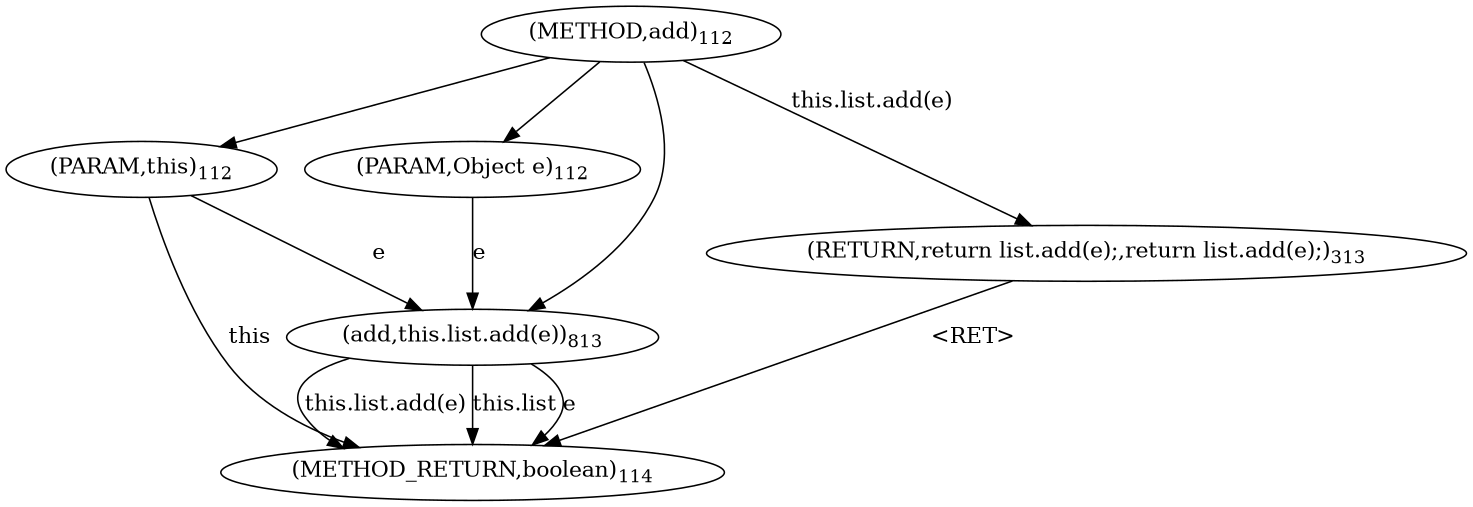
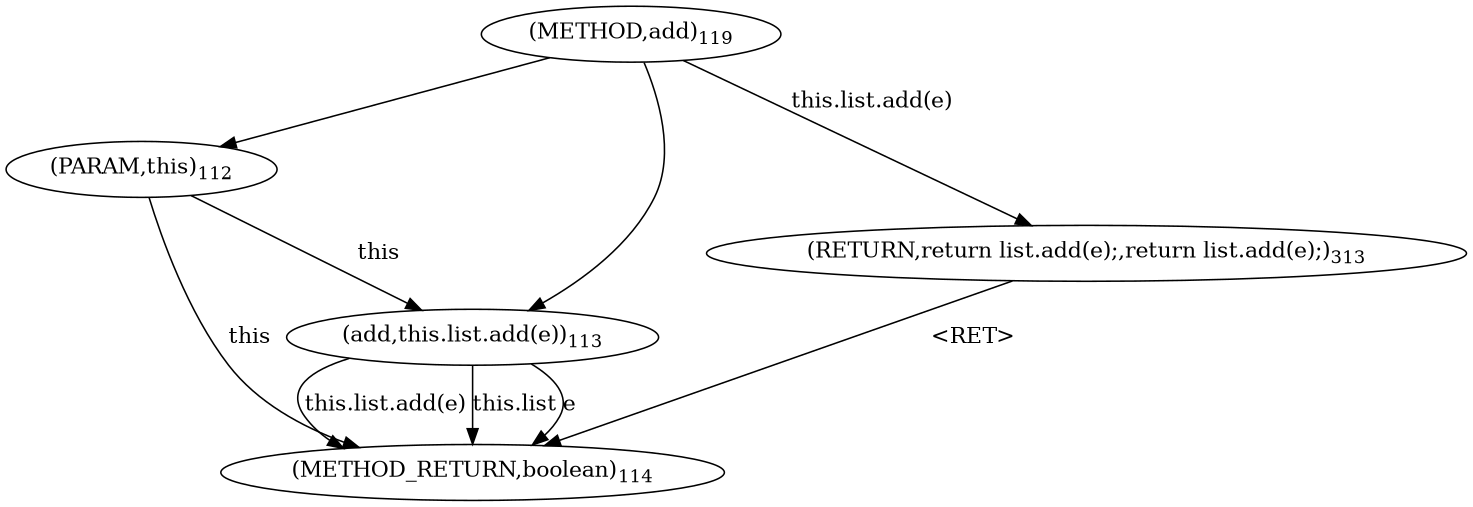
node "(METHOD,add)": text "112" -> "119"
node "(PARAM,Object e)": removed
edge "(PARAM,this)" -> "(add,this.list.add(e))": label "e" -> "this"
node "(add,this.list.add(e))": text "813" -> "113"
